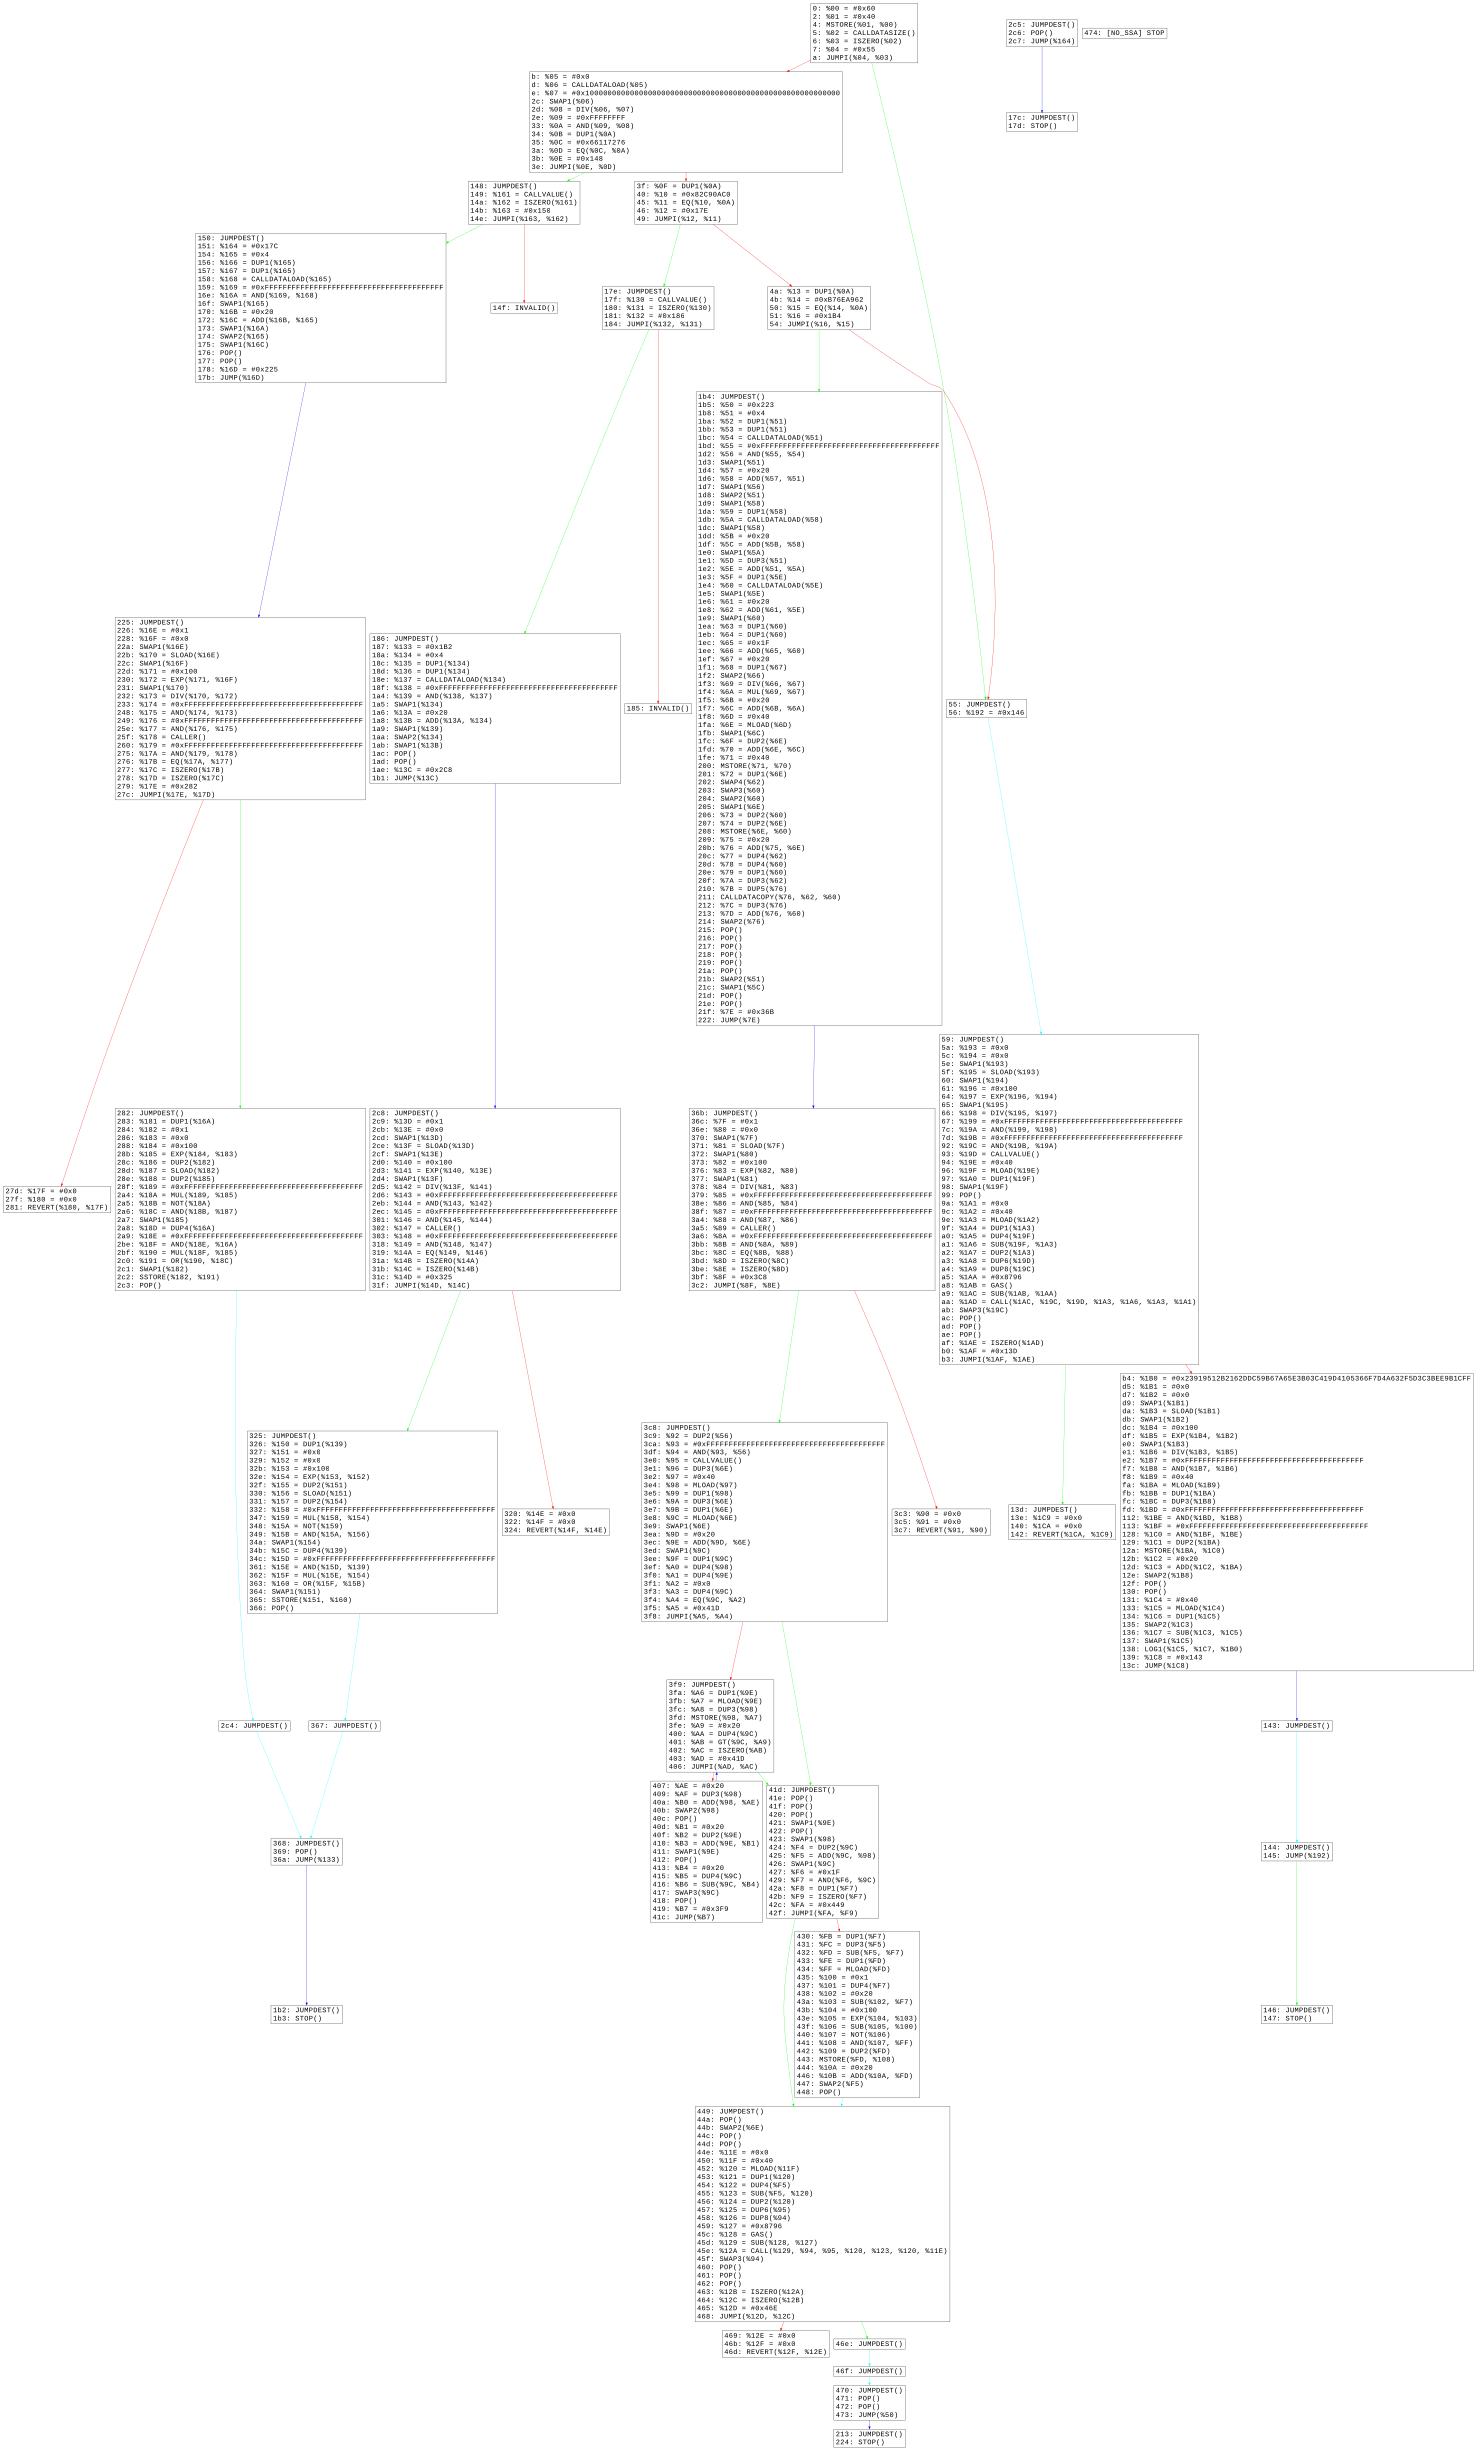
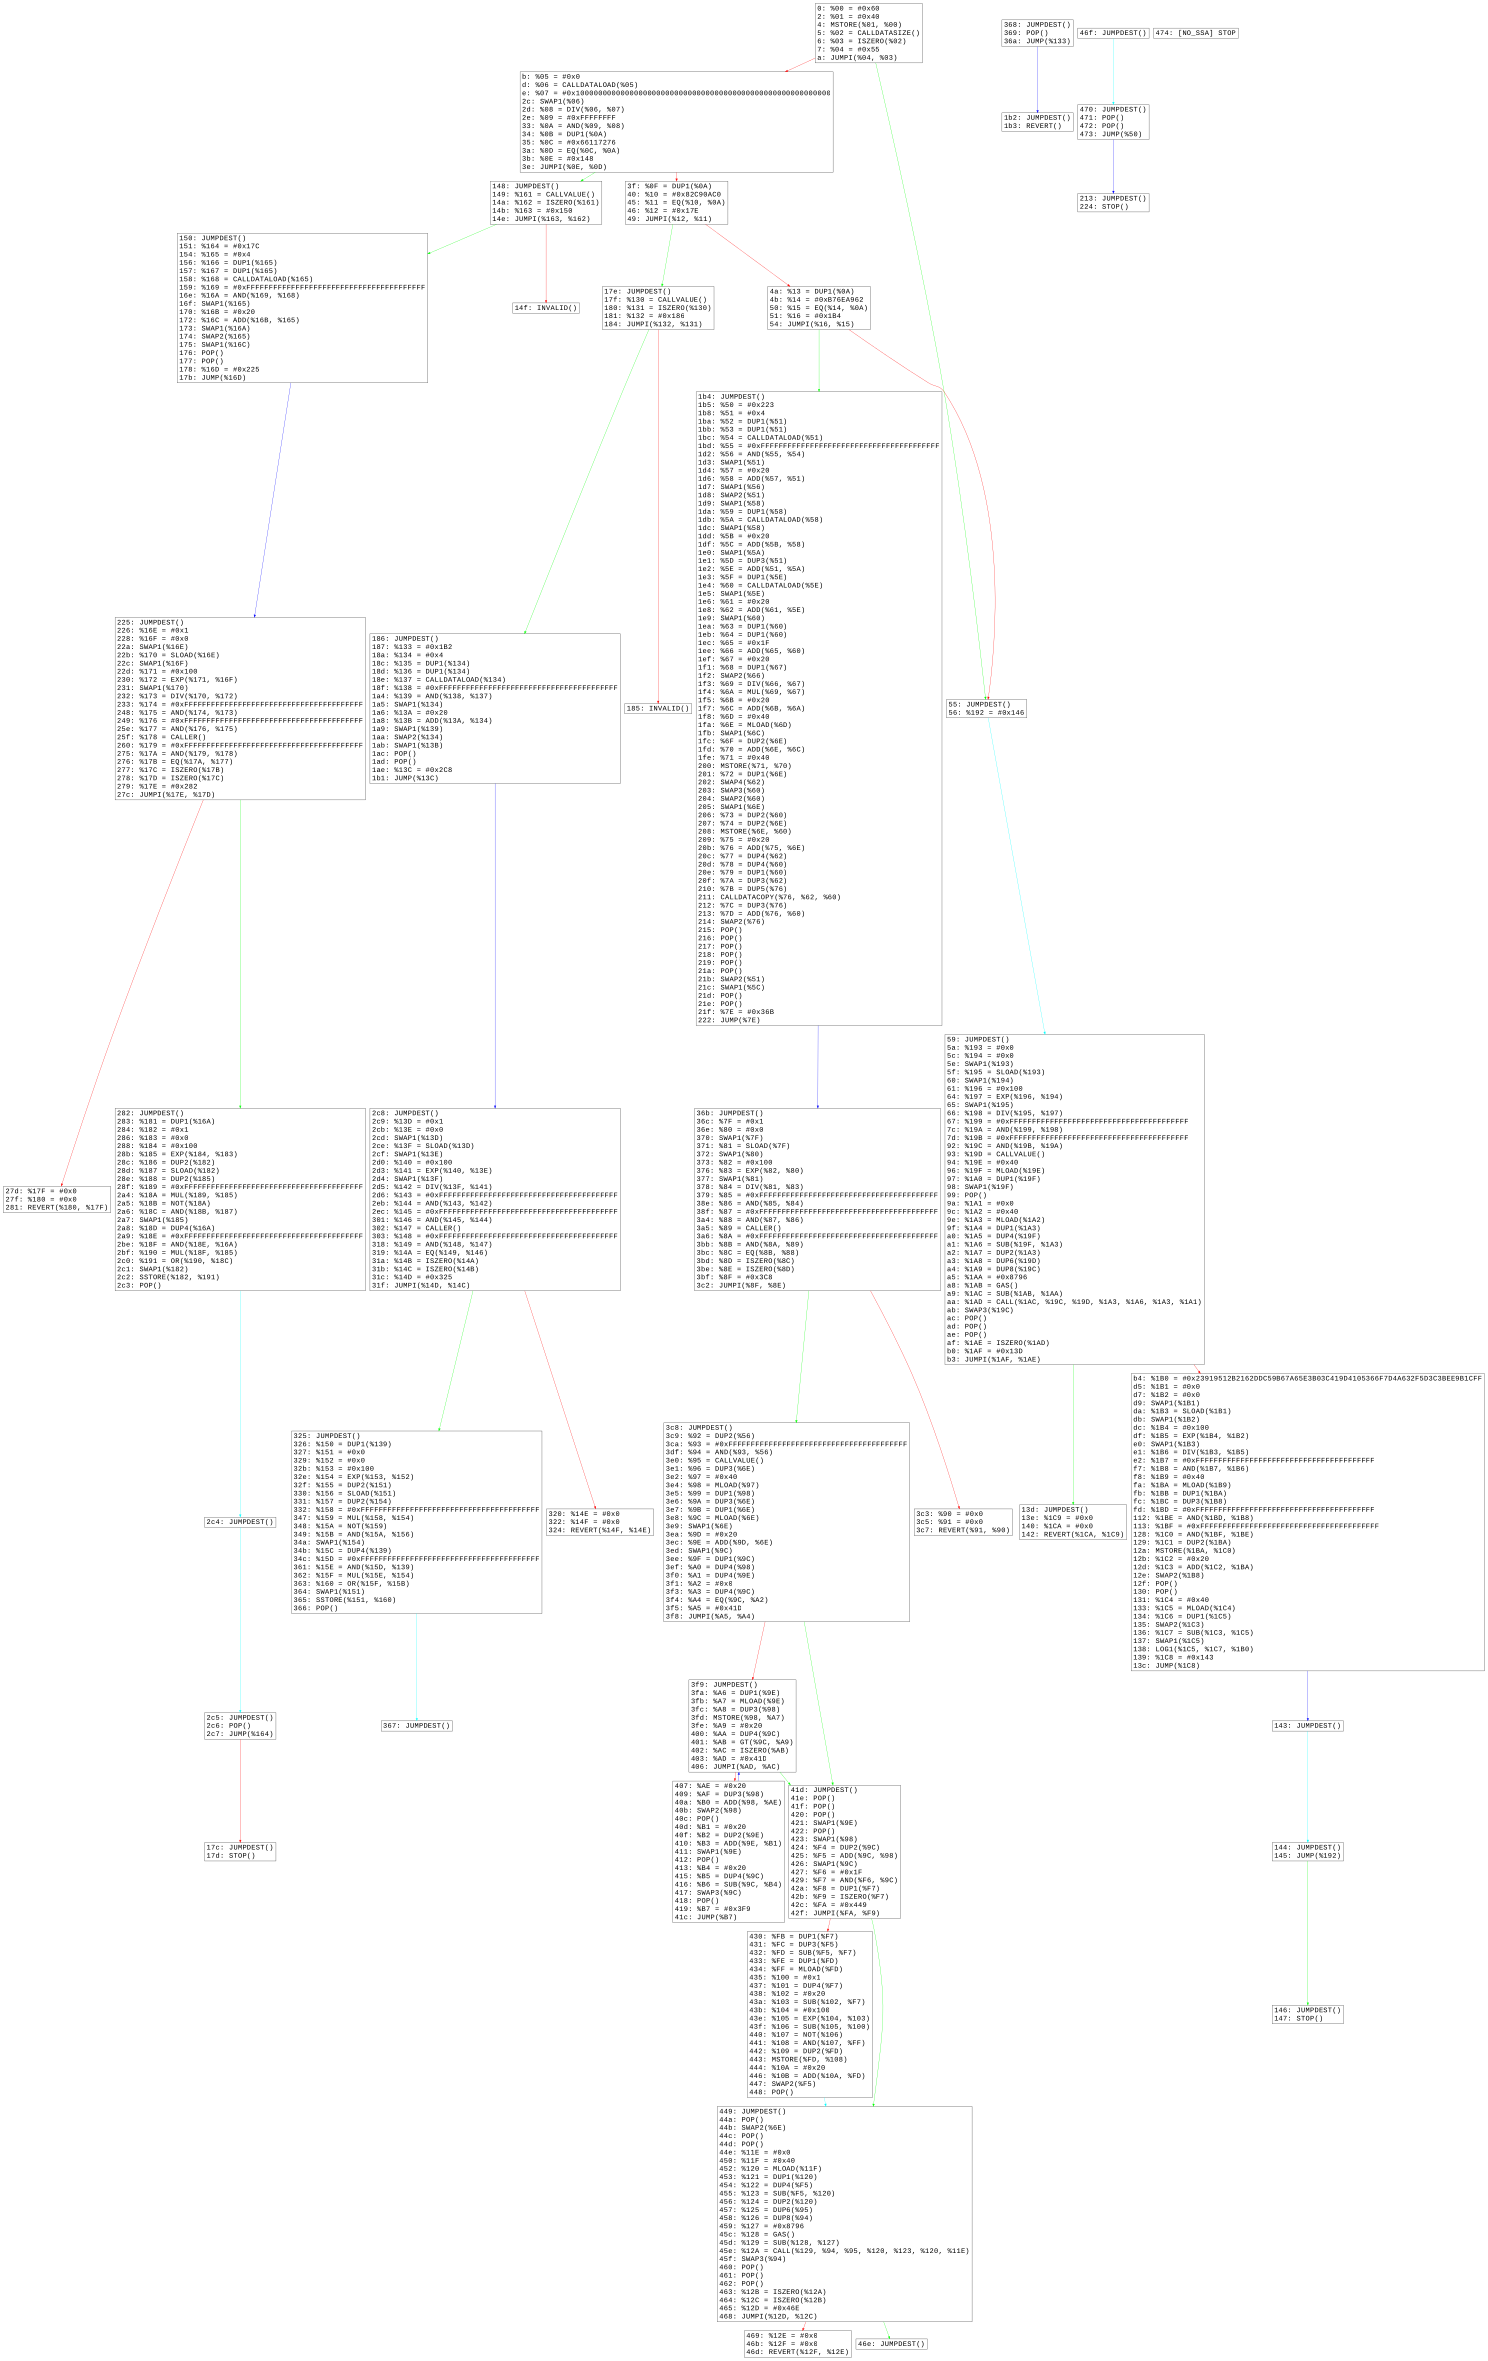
edge "2c5: JUMPDEST() 2c6: POP() 2c7: JUMP(%164)" -> "17c: JUMPDEST() 17d: STOP()": color blue -> red
edge "2c4: JUMPDEST()" -> "368: JUMPDEST() 369: POP() 36a: JUMP(%133)": now "2c4: JUMPDEST()" -> "2c5: JUMPDEST() 2c6: POP() 2c7: JUMP(%164)"
edge "367: JUMPDEST()" -> "368: JUMPDEST() 369: POP() 36a: JUMP(%133)": removed
node "1b2: JUMPDEST() 1b3: STOP()": label "1b2: JUMPDEST() 1b3: STOP()" -> "1b2: JUMPDEST() 1b3: REVERT()"
edge "46e: JUMPDEST()" -> "46f: JUMPDEST()": removed
